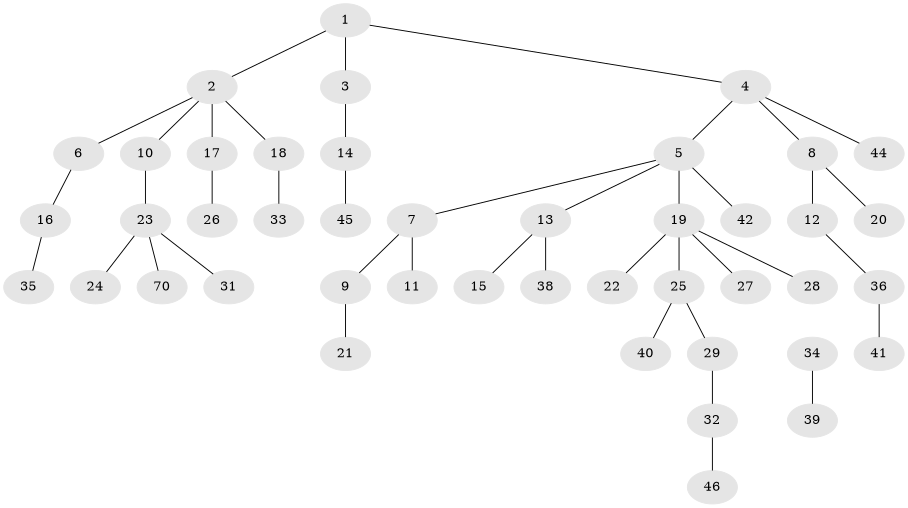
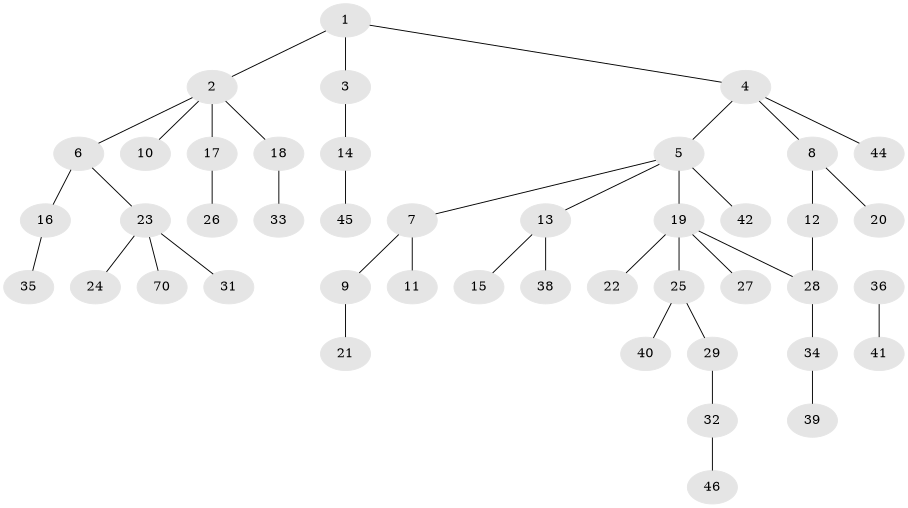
edge "10" -- "23": now "6" -- "23"
edge "12" -- "36": now "12" -- "28"
edge "28" -- "34": added
